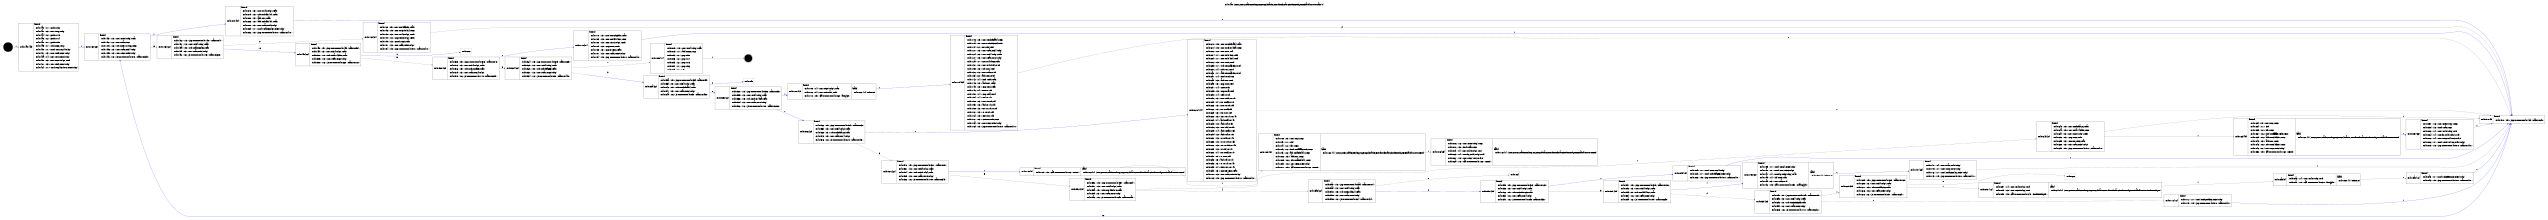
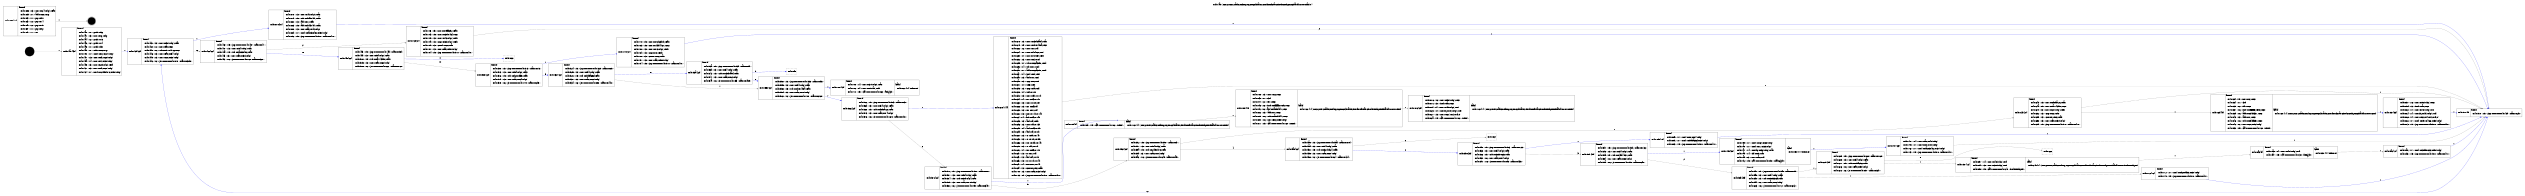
edge "0x401524 [22]" -> "0x4018e8 [17]": now "0x401524 [22]" -> "0x401550 [22]"
node "0x401715 [93]": removed
